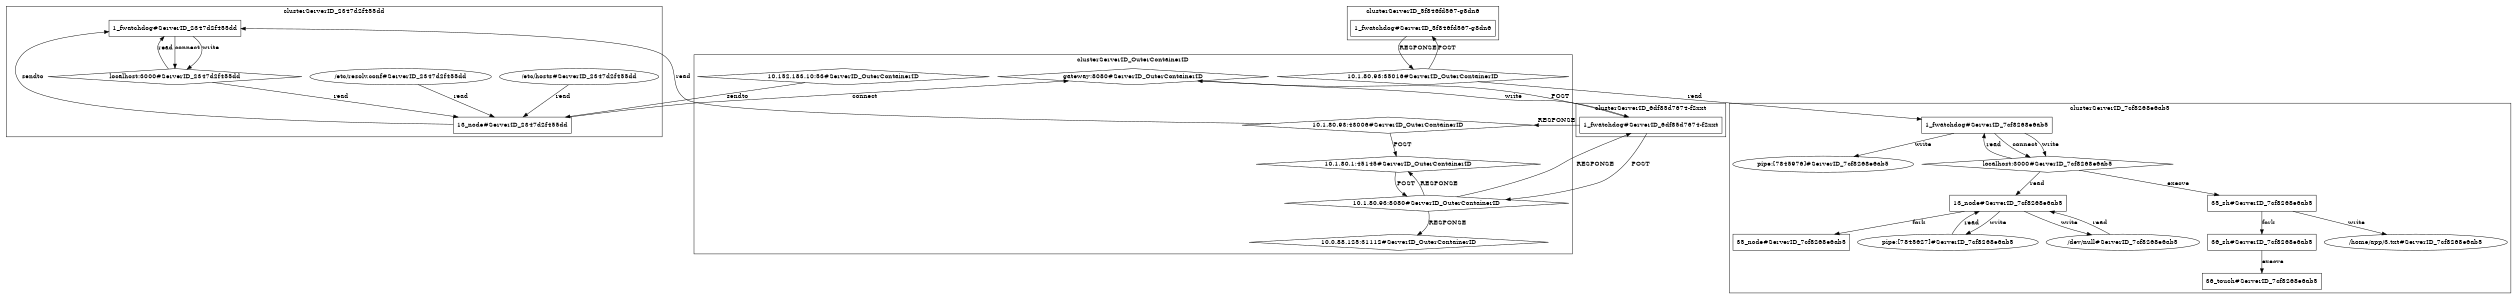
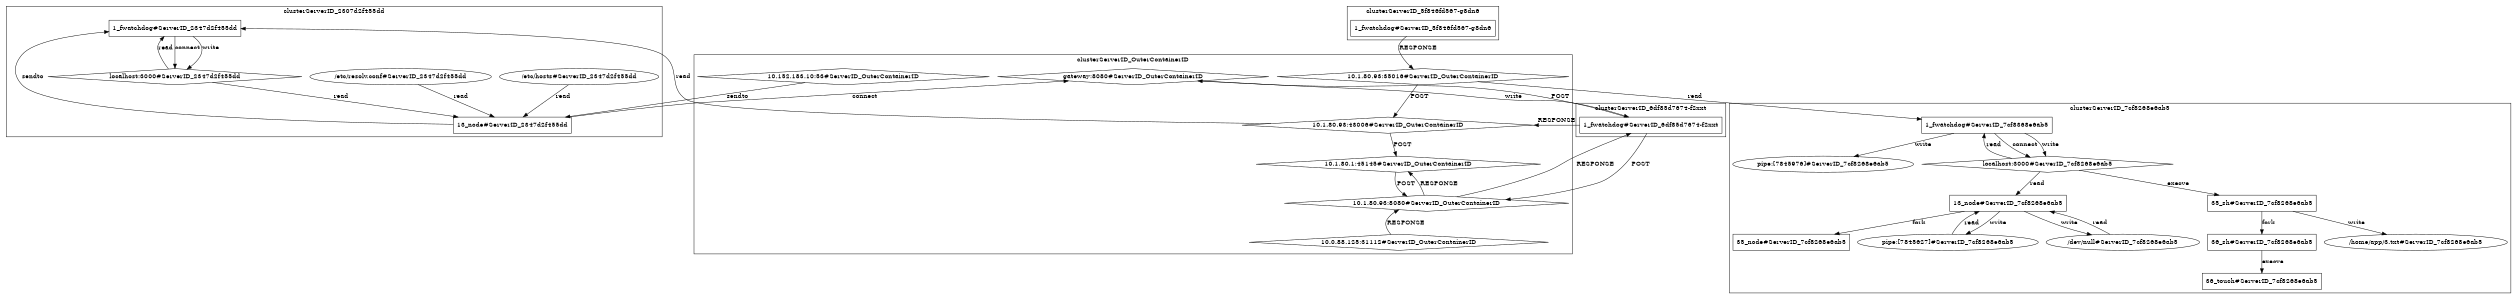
cluster "clusterServerID_2347d2f455dd": label "clusterServerID_2347d2f455dd" -> "clusterServerID_2307d2f455dd"
edge "10.1.80.93:35016#ServerID_OuterContainerID" -> "1_fwatchdog#ServerID_5f846fd567-g8dn6": now "10.1.80.93:35016#ServerID_OuterContainerID" -> "10.1.80.93:43006#ServerID_OuterContainerID"
node "1_fwatchdog#ServerID_7cf8268e6ab5": label "1_fwatchdog#ServerID_7cf8268e6ab5" -> "1_fwatchdog#ServerID_7cf8368e6ab5"
edge "10.1.80.93:8080#ServerID_OuterContainerID" -> "10.0.88.125:31112#ServerID_OuterContainerID": reversed
